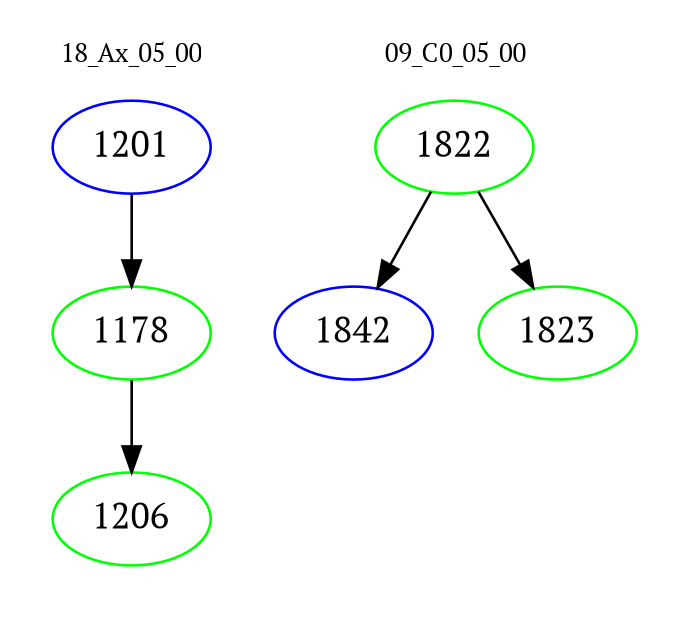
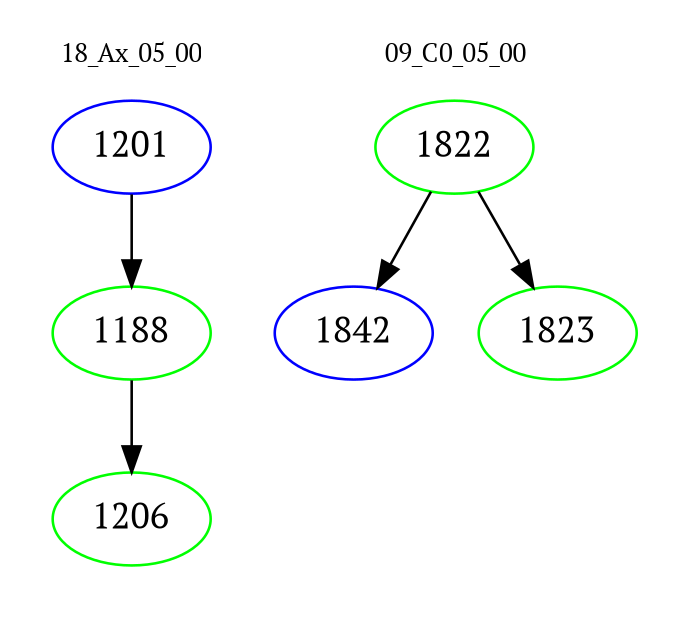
node "1178": label "1178" -> "1188"
